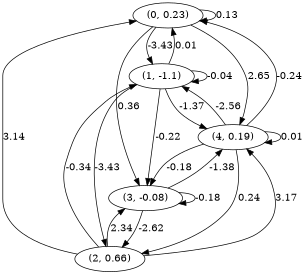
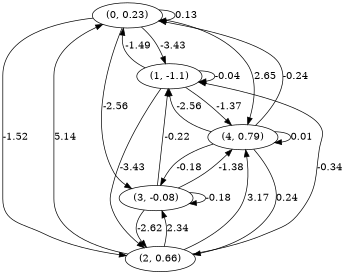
edge "(1, -1.1)" -> "(0, 0.23)": label "0.01" -> "-1.49"
edge "(0, 0.23)" -> "(3, -0.08)": label "0.36" -> "-2.56"
edge "(1, -1.1)" -> "(3, -0.08)": reversed
edge "(2, 0.66)" -> "(0, 0.23)": label "3.14" -> "5.14"
node "(4, 0.19)": label "(4, 0.19)" -> "(4, 0.79)"
edge "(0, 0.23)" -> "(2, 0.66)": added, label "-1.52"
